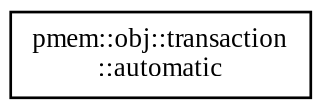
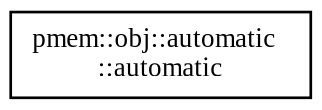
node "pmem::obj::transaction ::automatic": label "pmem::obj::transaction ::automatic" -> "pmem::obj::automatic ::automatic"
